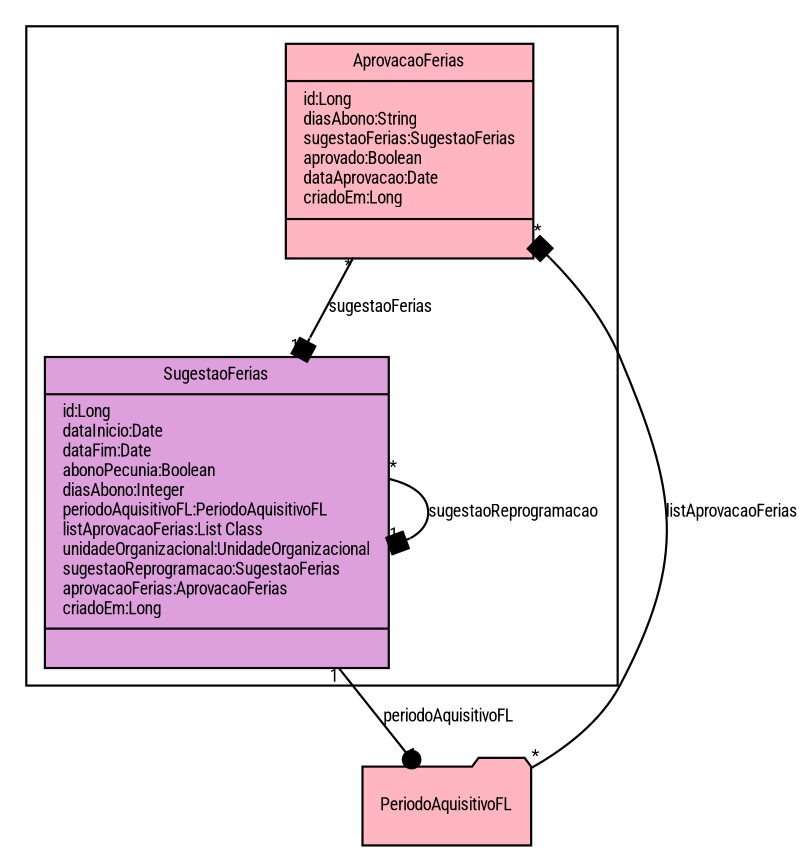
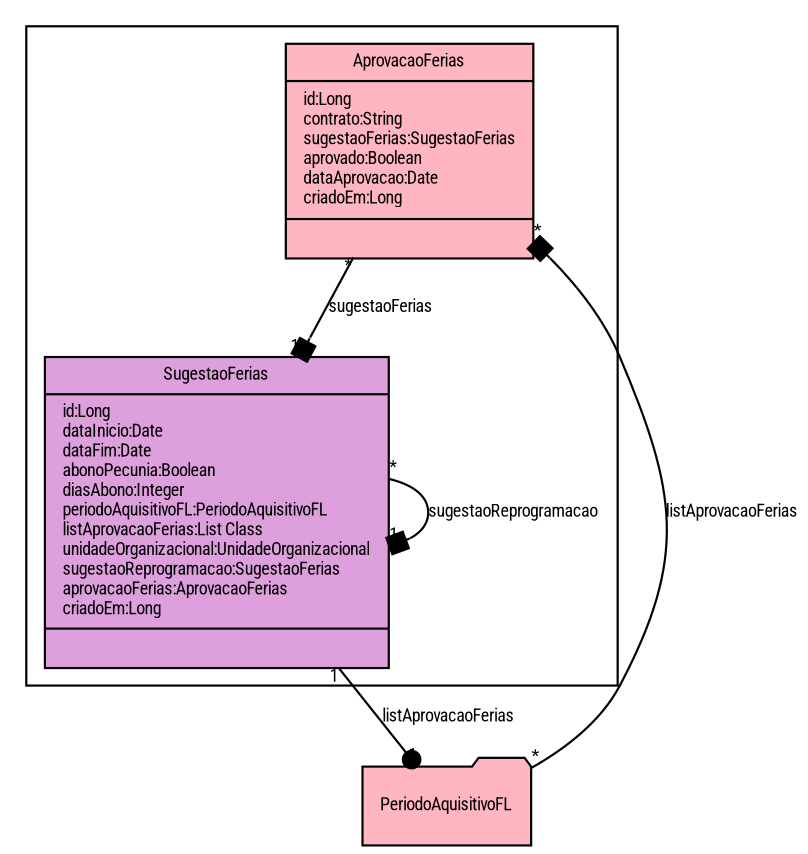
node "AprovacaoFerias": text "diasAbono:String" -> "contrato:String"
edge "SugestaoFerias" -> "PeriodoAquisitivoFL": label "periodoAquisitivoFL" -> "listAprovacaoFerias"
